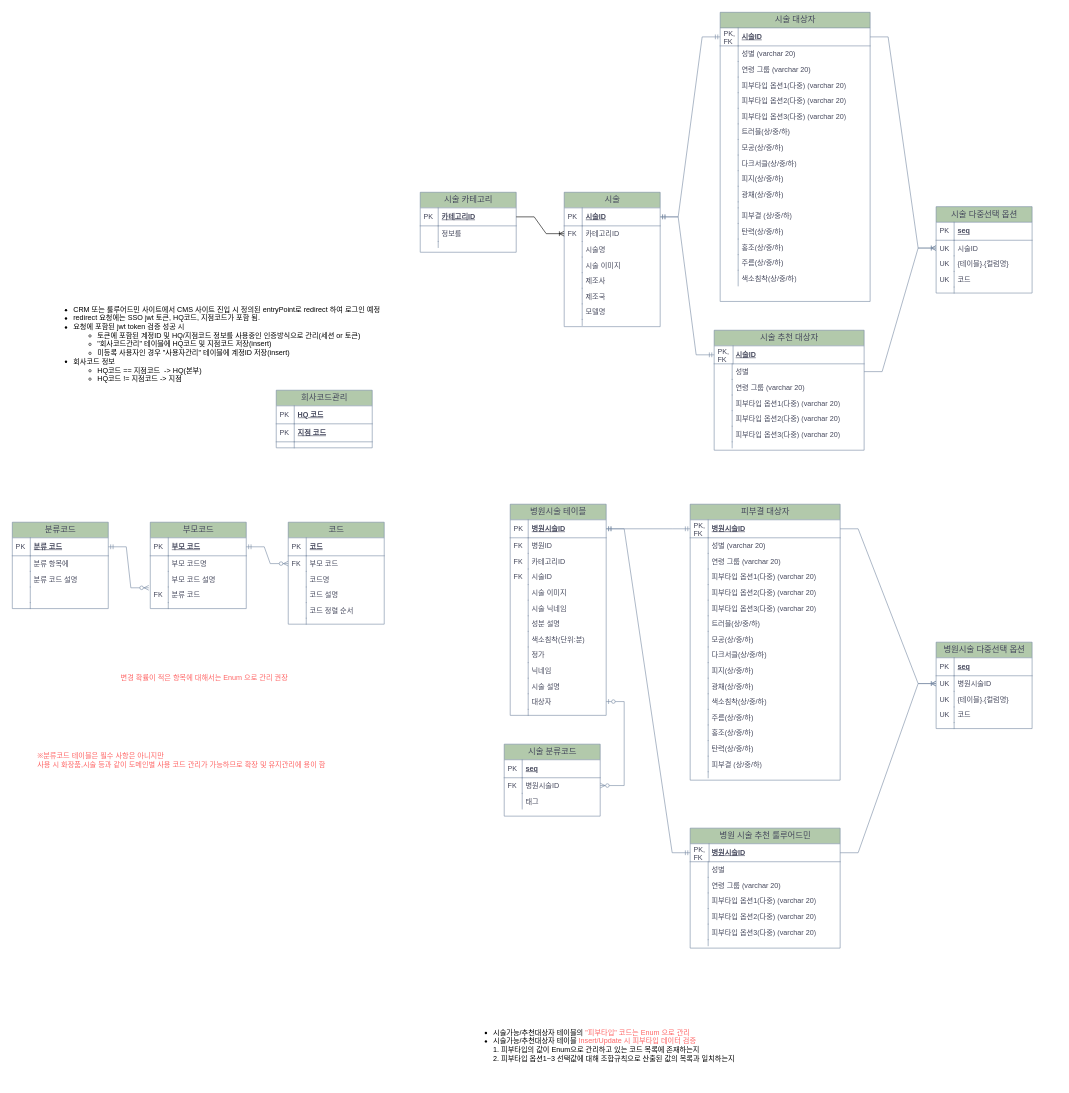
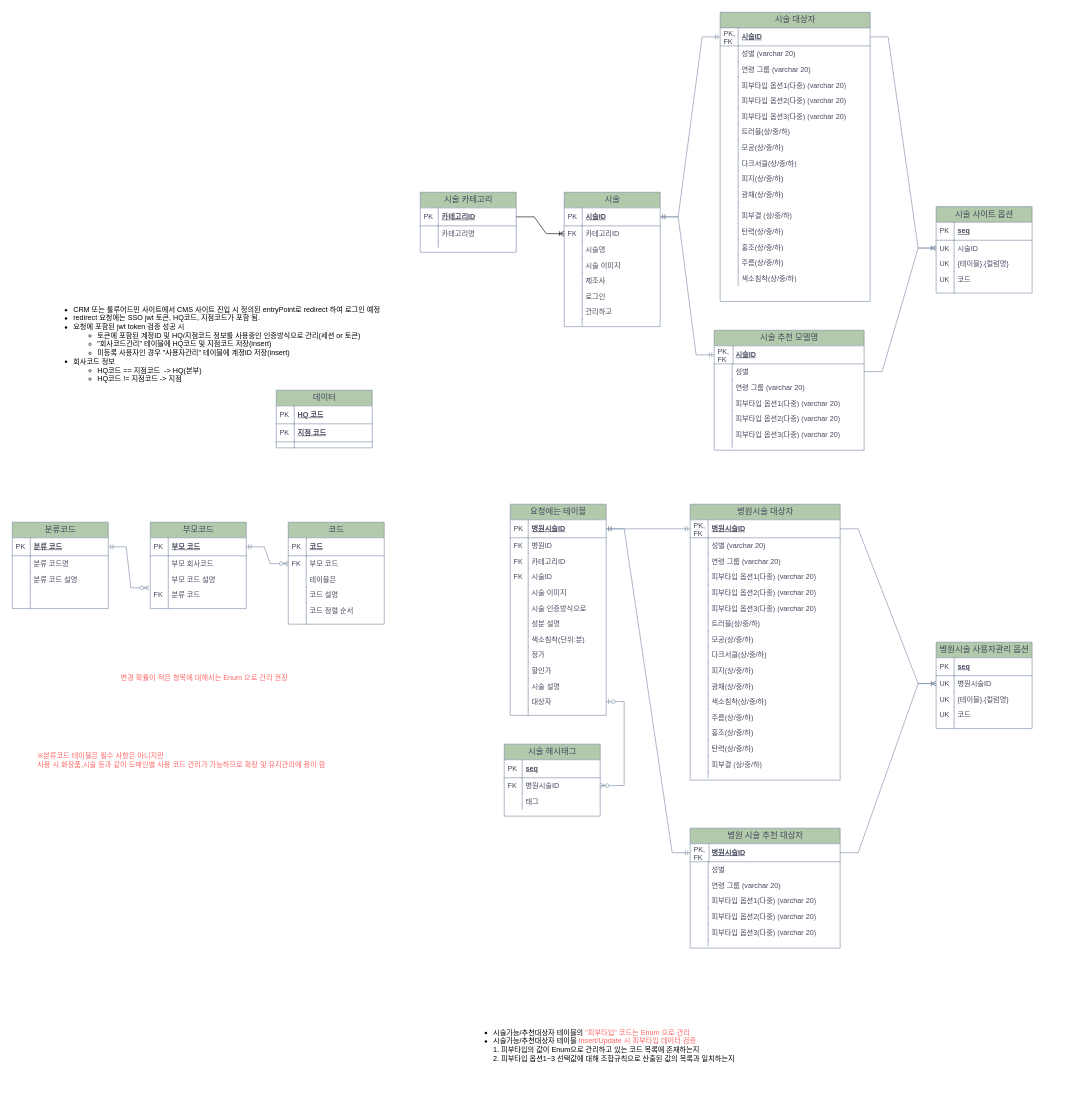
node "시술 다중선택 옵션": label "시술 다중선택 옵션" -> "시술 사이트 옵션"
node "정보를": label "정보를" -> "카테고리명"
node "제조국": label "제조국" -> "로그인"
node "모델명": label "모델명" -> "관리하고"
node "시술 추천 대상자": label "시술 추천 대상자" -> "시술 추천 모델명"
node "회사코드관리": label "회사코드관리" -> "데이터"
node "병원시술 테이블": label "병원시술 테이블" -> "요청에는 테이블"
node "피부결 대상자": label "피부결 대상자" -> "병원시술 대상자"
node "분류 항목에": label "분류 항목에" -> "분류 코드명"
node "부모 코드명": label "부모 코드명" -> "부모 회사코드"
node "코드명": label "코드명" -> "테이블은"
node "시술 닉네임": label "시술 닉네임" -> "시술 인증방식으로"
node "병원시술 다중선택 옵션": label "병원시술 다중선택 옵션" -> "병원시술 사용자관리 옵션"
node "닉네임": label "닉네임" -> "할인가"
node "시술 분류코드": label "시술 분류코드" -> "시술 해시태그"
node "병원 시술 추천 룰루어드민": label "병원 시술 추천 룰루어드민" -> "병원 시술 추천 대상자"
